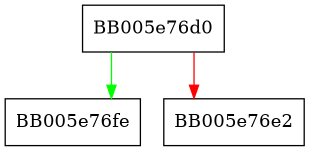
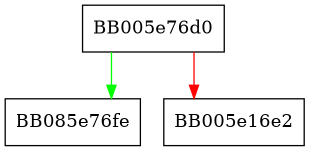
node "BB005e76fe": label "BB005e76fe" -> "BB085e76fe"
node "BB005e76e2": label "BB005e76e2" -> "BB005e16e2"
